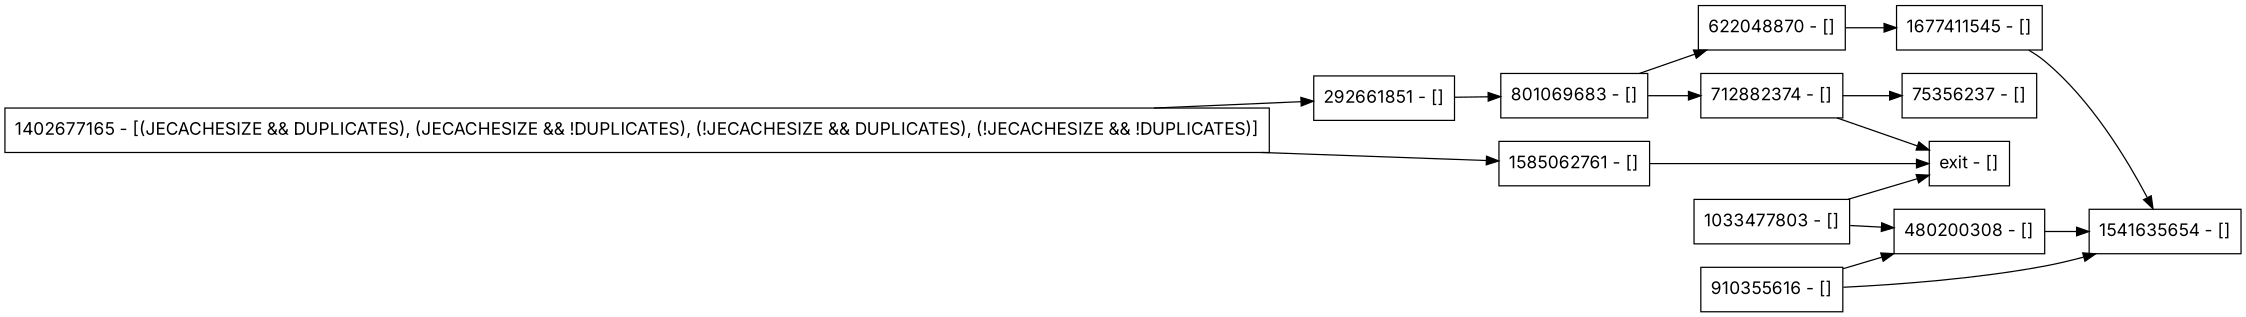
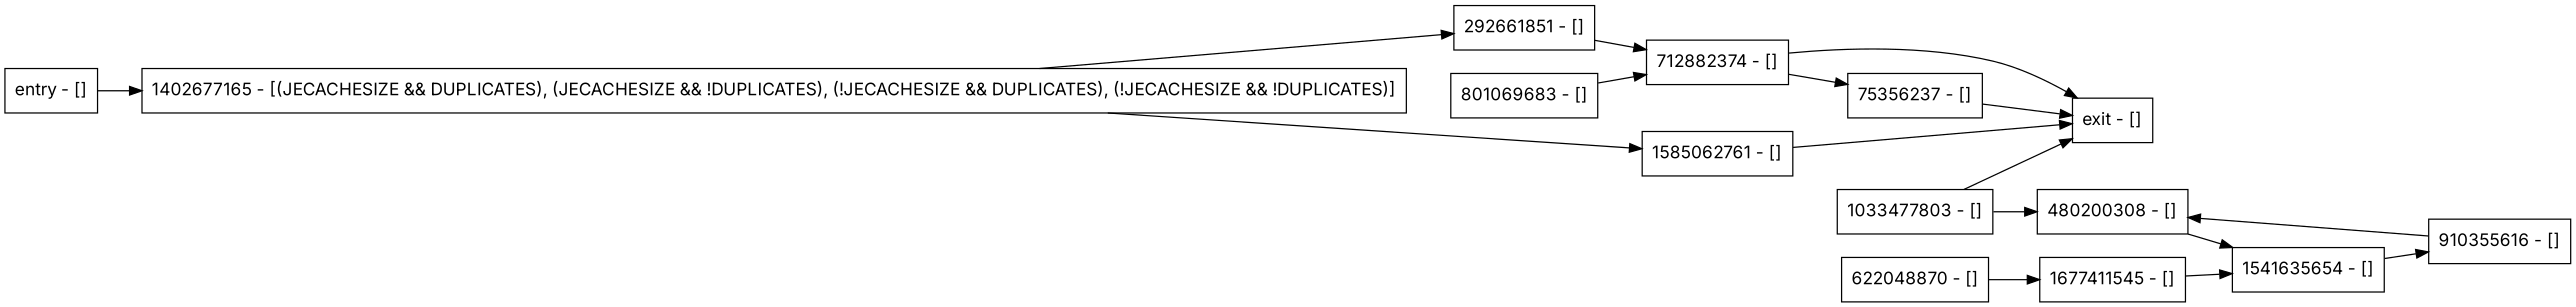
edge "801069683 - []" -> "622048870 - []": removed
node "entry - []": added
edge "292661851 - []" -> "801069683 - []": now "292661851 - []" -> "712882374 - []"
edge "75356237 - []" -> "exit - []": added
edge "910355616 - []" -> "1541635654 - []": reversed
